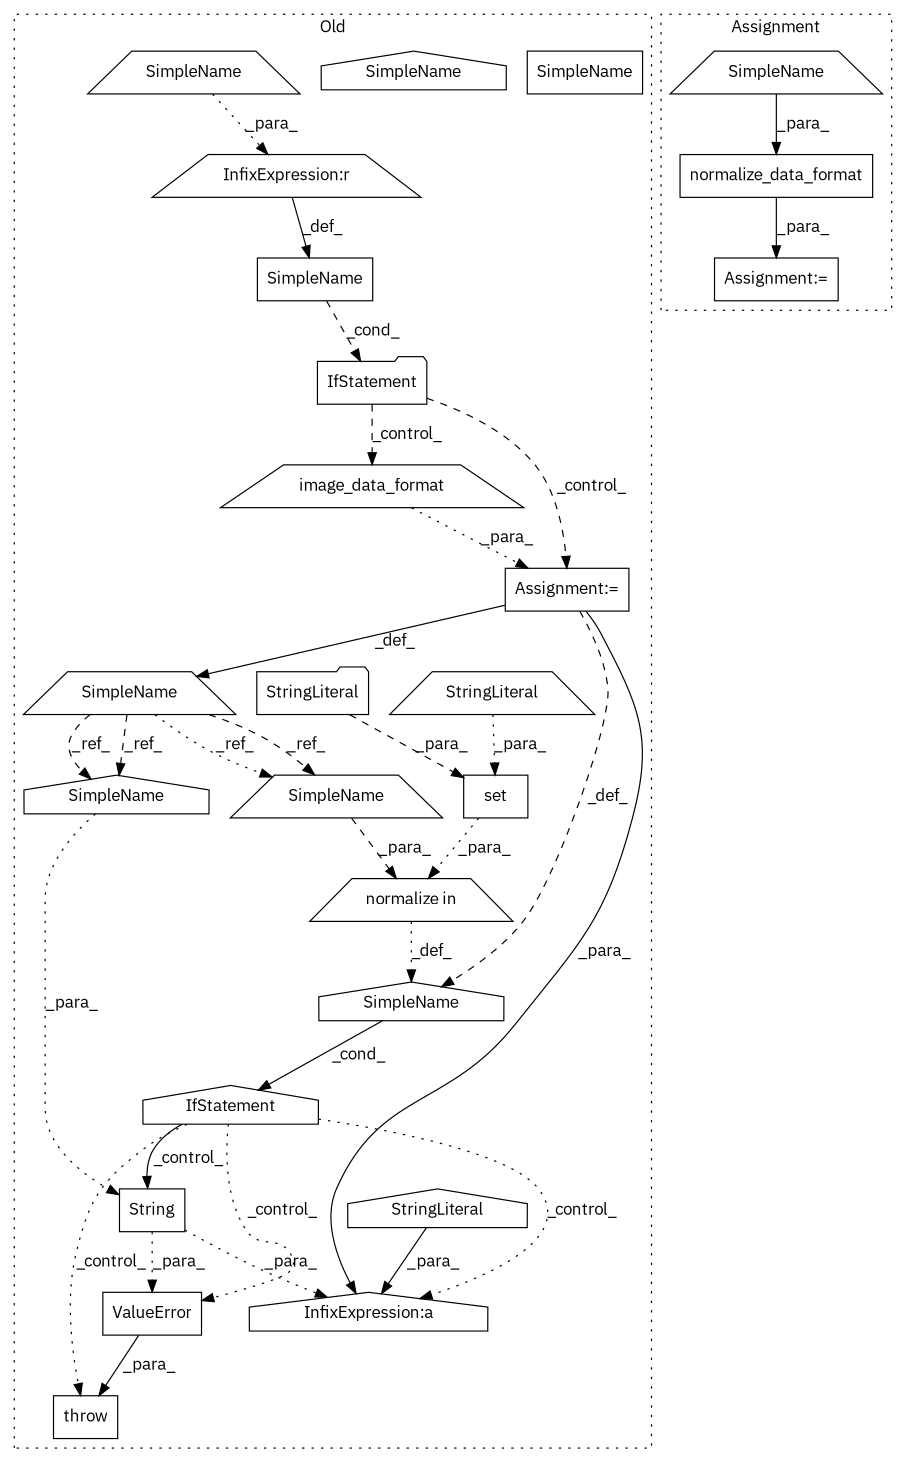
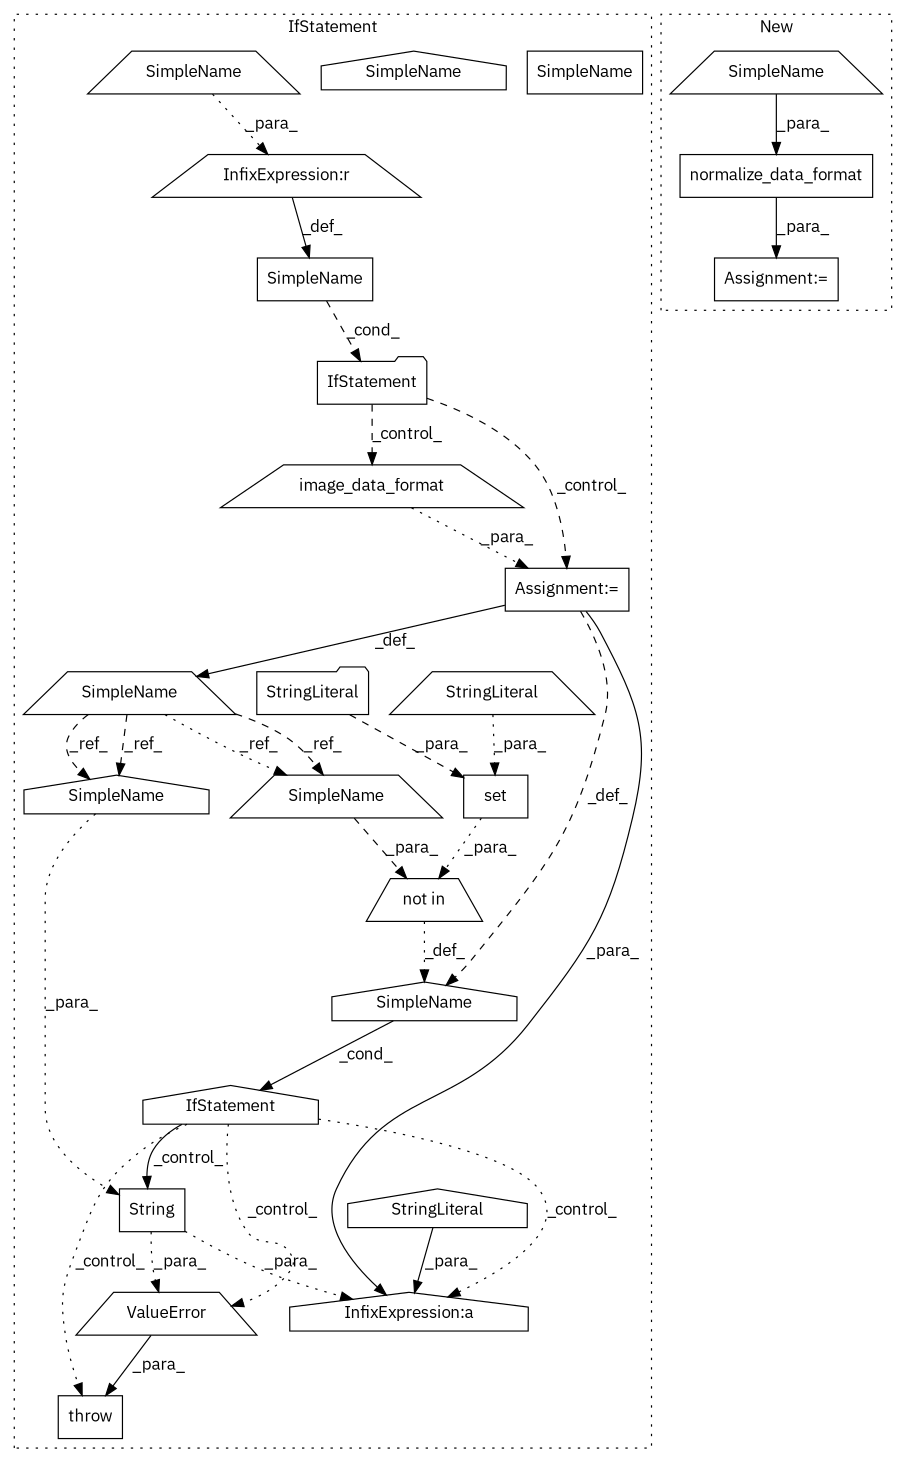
cluster "Old": label "Old" -> "IfStatement"
cluster "Assignment": label "Assignment" -> "New"
node "normalize in": label "normalize in" -> "not in"
node "ValueError": shape box -> trapezium
